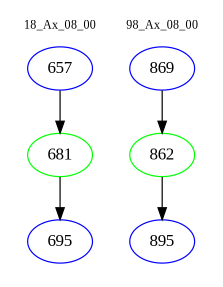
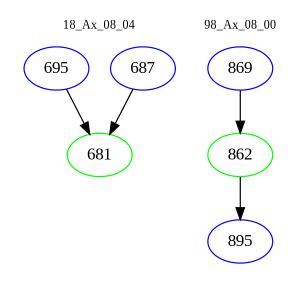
cluster "18_Ax_08_00": label "18_Ax_08_00" -> "18_Ax_08_04"
node "657": label "657" -> "687"
edge "681" -> "695": reversed
